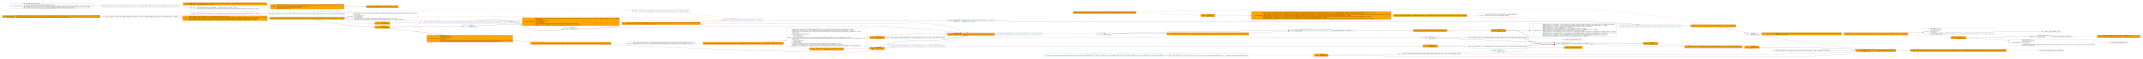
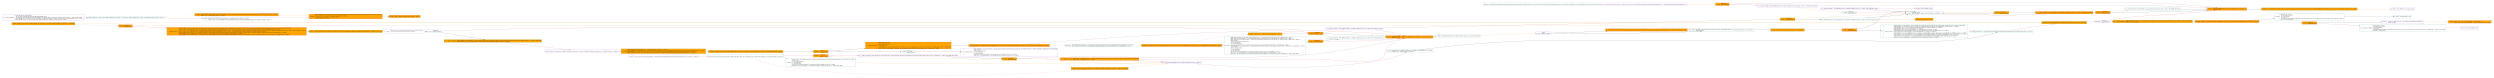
node "15: 0x002f": fillcolor white -> orange
node "43: ?": fillcolor orange -> white
node "19: 0x0035": fillcolor white -> orange
node "10: 0x0021": added
node "34: 0x0079": removed
